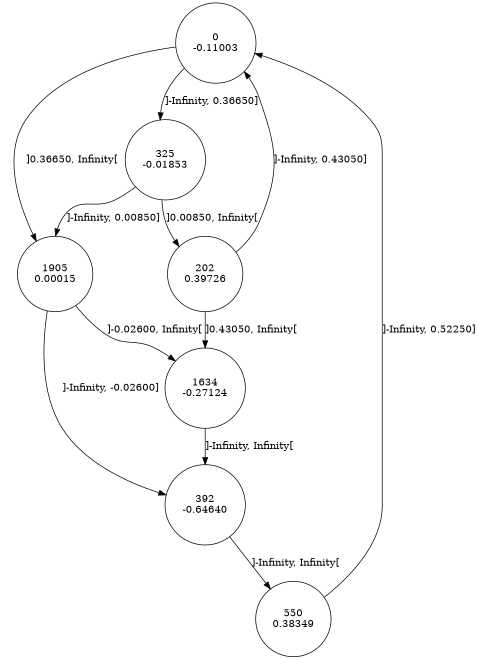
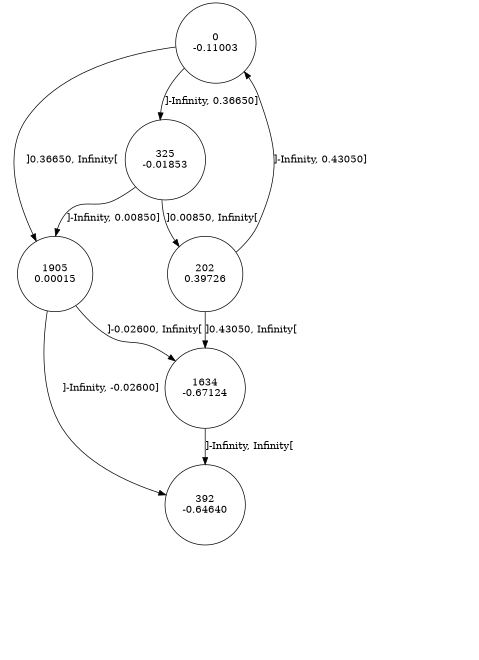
node "1634 -0.27124": label "1634 -0.27124" -> "1634 -0.67124"
node "550 0.38349": removed
